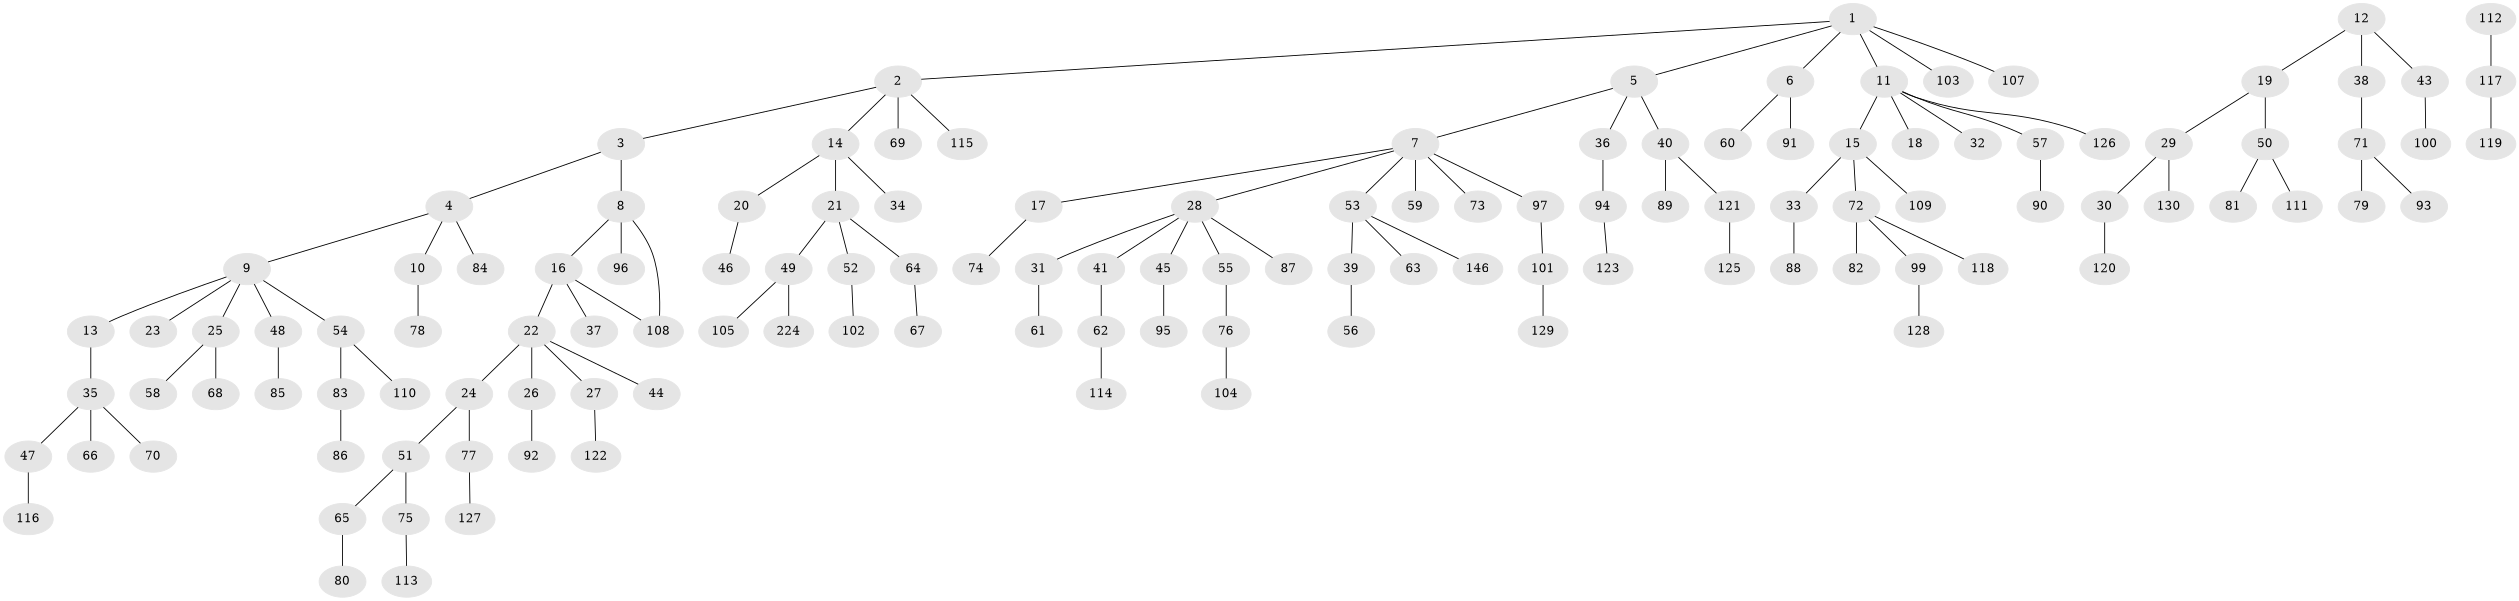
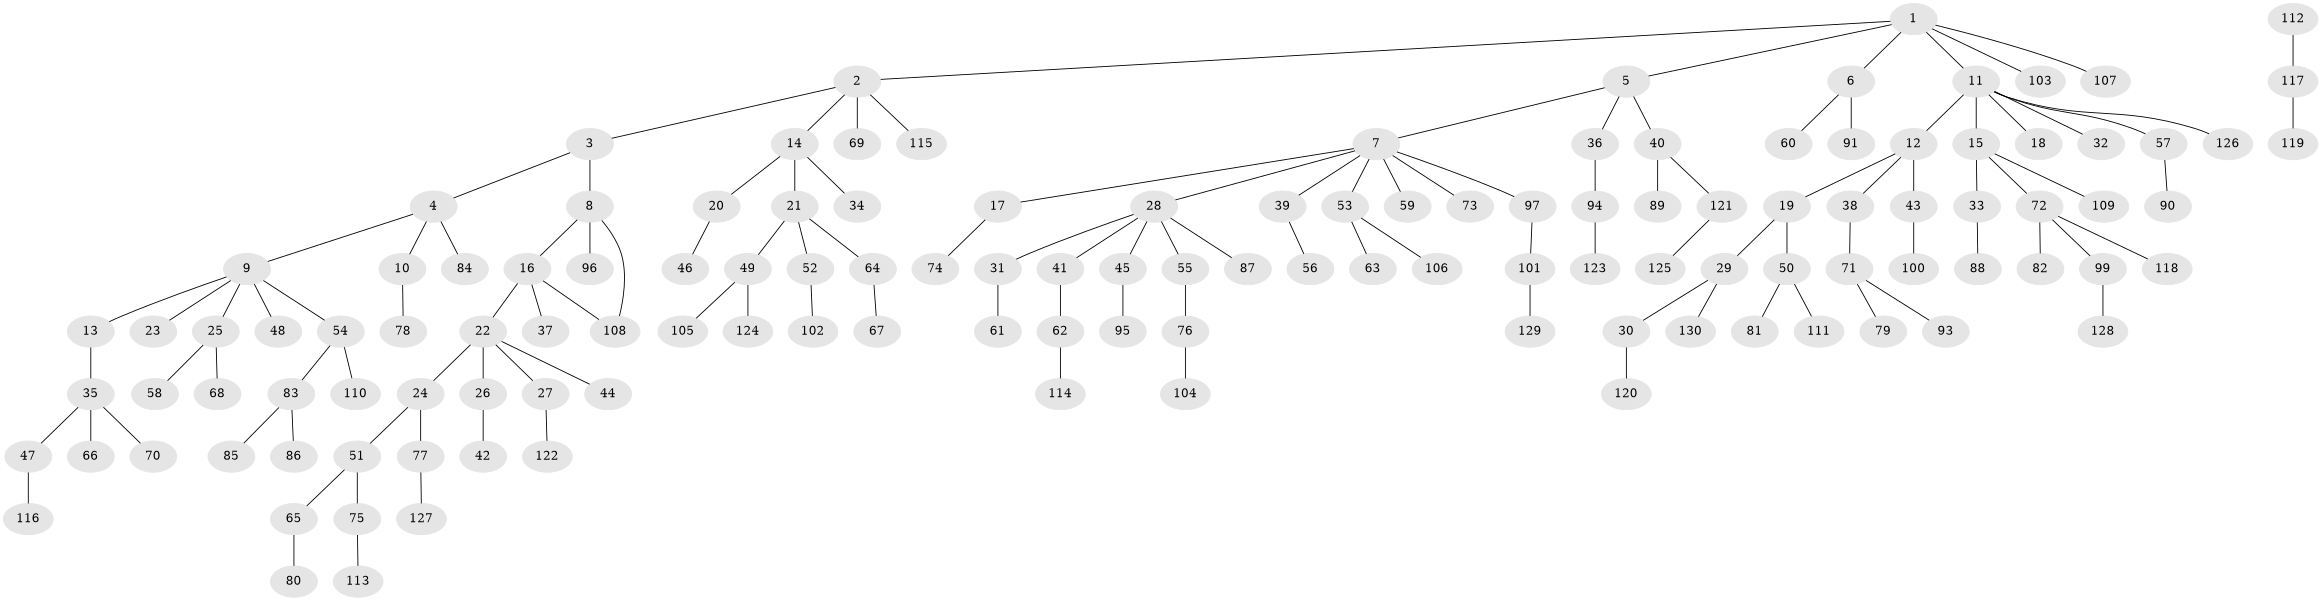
edge "11" -- "12": added
edge "53" -- "39": now "7" -- "39"
node "146": label "146" -> "106"
node "224": label "224" -> "124"
edge "48" -- "85": now "83" -- "85"
node "92": label "92" -> "42"
